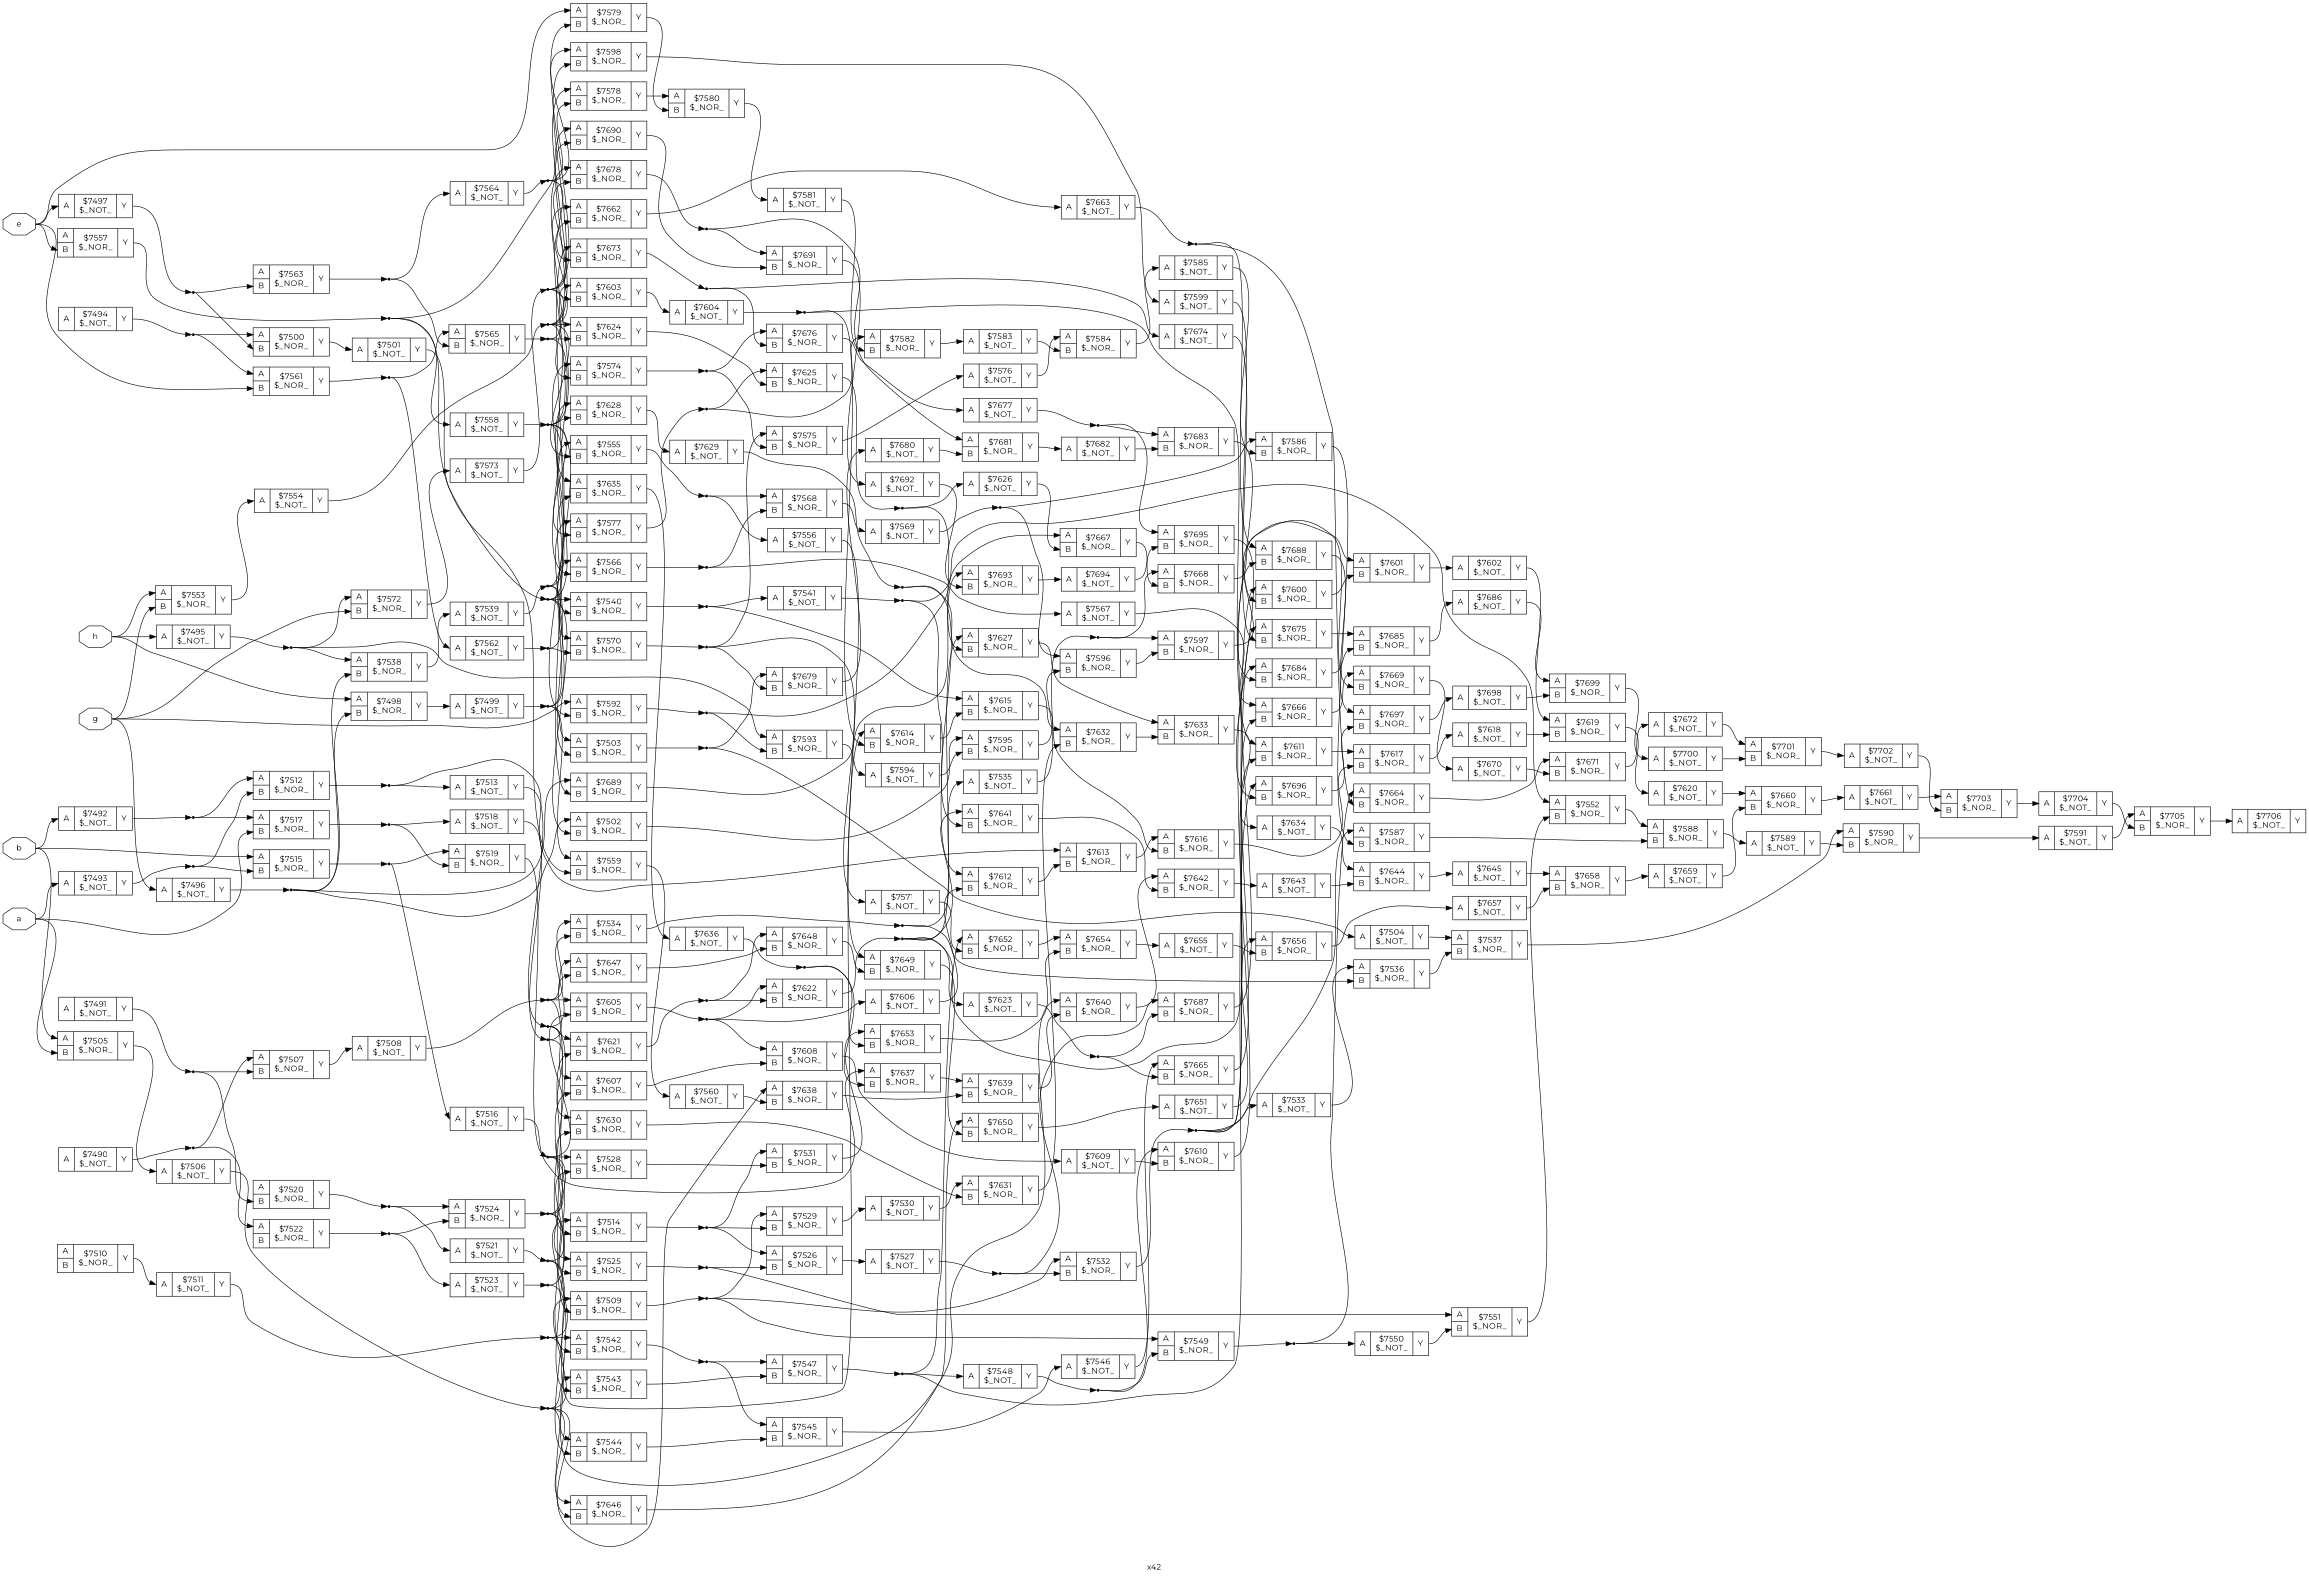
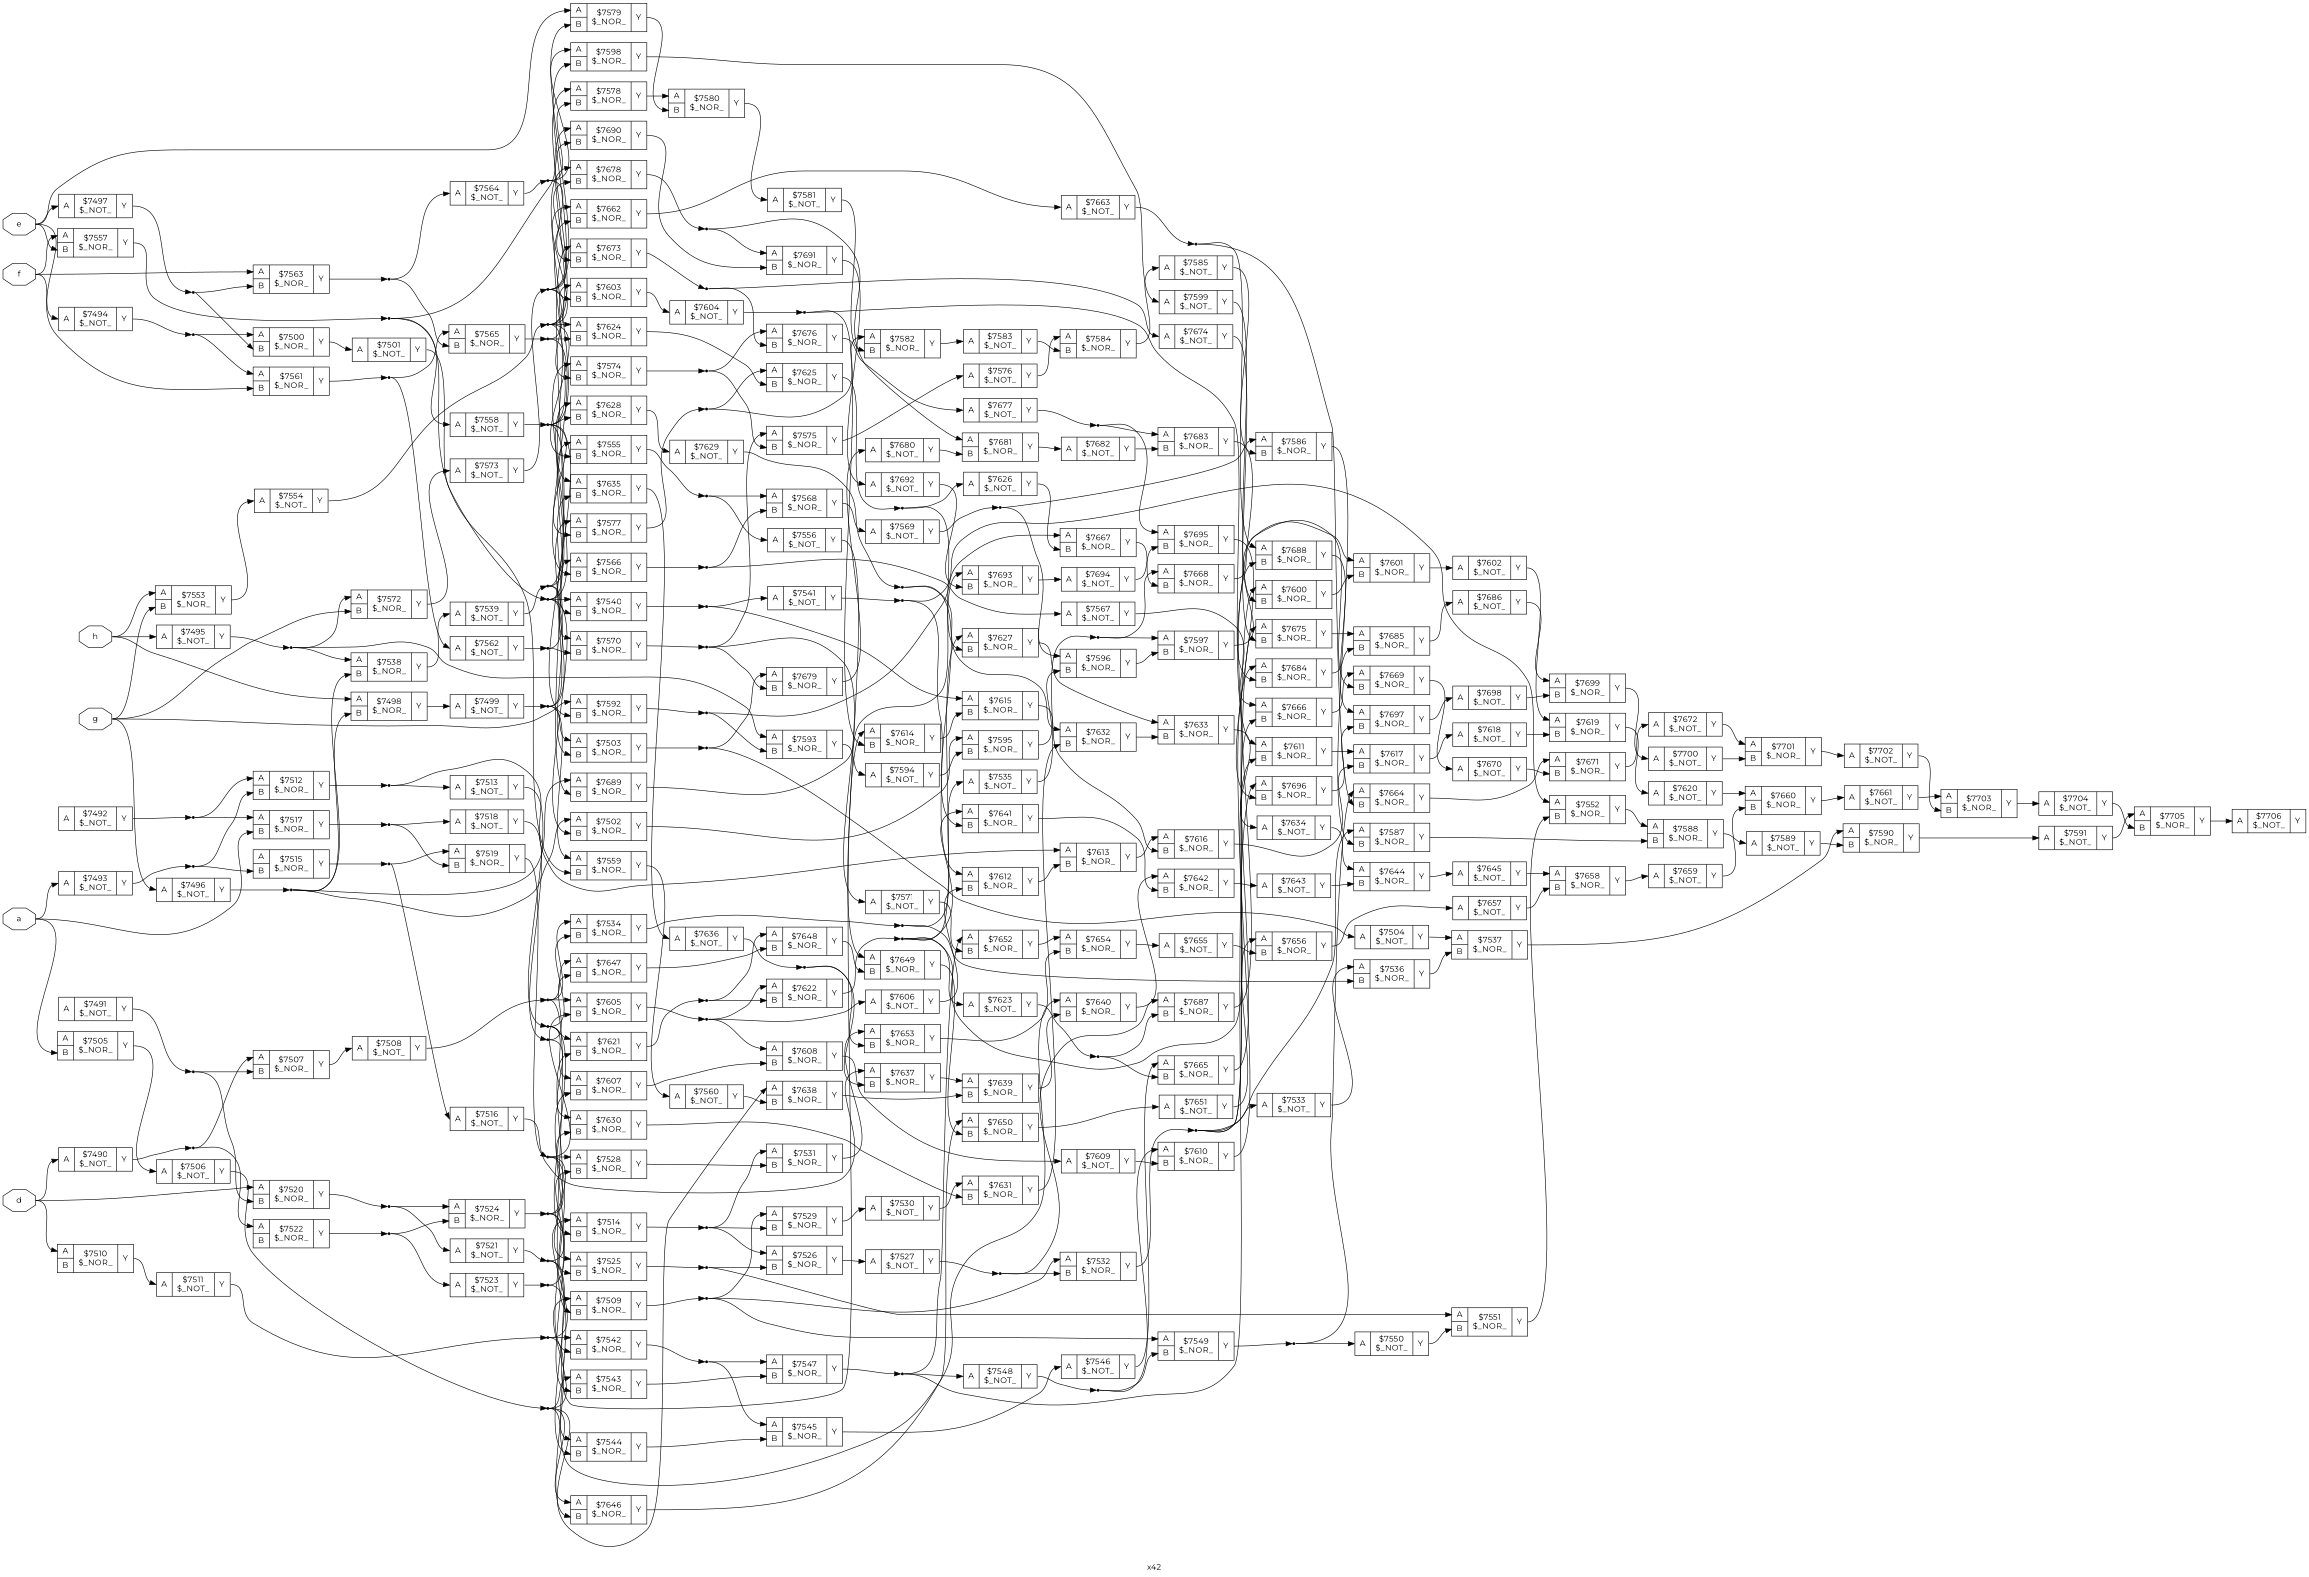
node "f": added
node "b": removed
node "d": added
